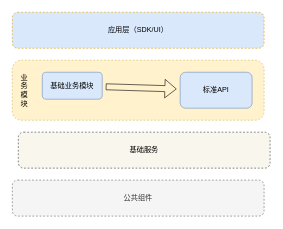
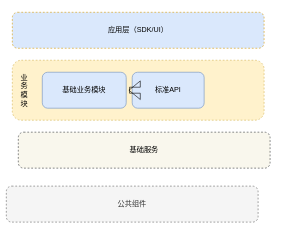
node "基础业务模块": size 60x27 -> 84x36
node "标准API": moved (216, 90) -> (168, 90)
node "公共组件": moved (138, 198) -> (132, 204)
